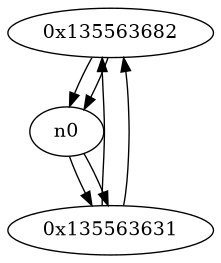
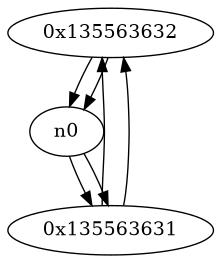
node "0x135563682": label "0x135563682" -> "0x135563632"
